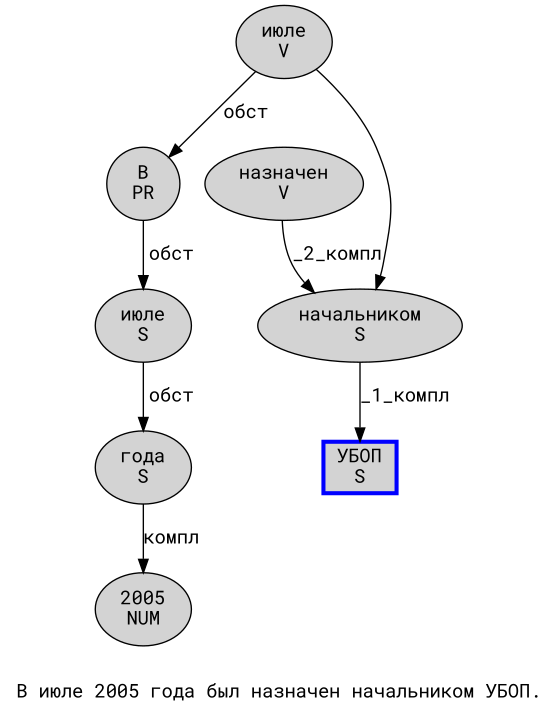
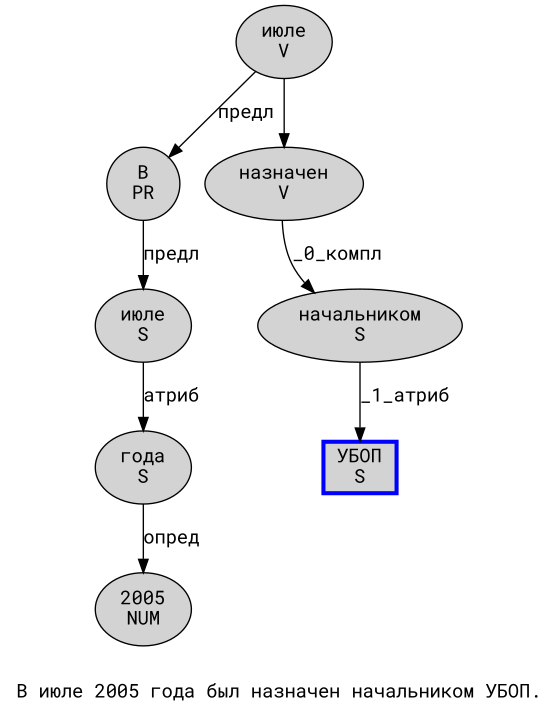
edge "июле V" -> "В PR": label "обст" -> "предл"
edge "июле V" -> "начальником S": now "июле V" -> "назначен V"
edge "В PR" -> "июле S": label "обст" -> "предл"
edge "назначен V" -> "начальником S": label "_2_компл" -> "_0_компл"
edge "июле S" -> "года S": label "обст" -> "атриб"
edge "начальником S" -> "УБОП S": label "_1_компл" -> "_1_атриб"
edge "года S" -> "2005 NUM": label "компл" -> "опред"
